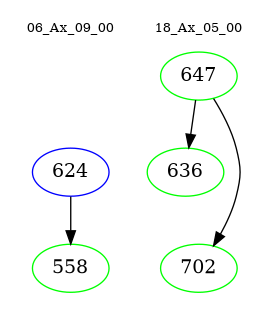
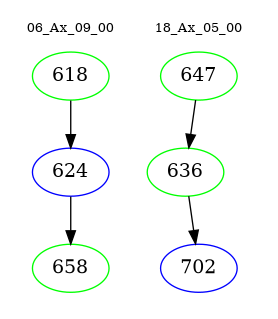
node "618": added
edge "647" -> "702": now "636" -> "702"
node "558": label "558" -> "658"
node "702": color green -> blue
